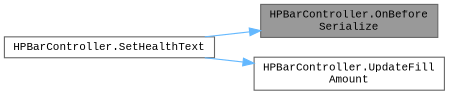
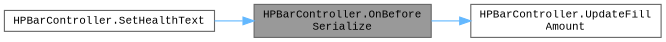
edge "HPBarController.SetHealthText" -> "HPBarController.UpdateFill Amount": now "HPBarController.OnBefore Serialize" -> "HPBarController.UpdateFill Amount"
